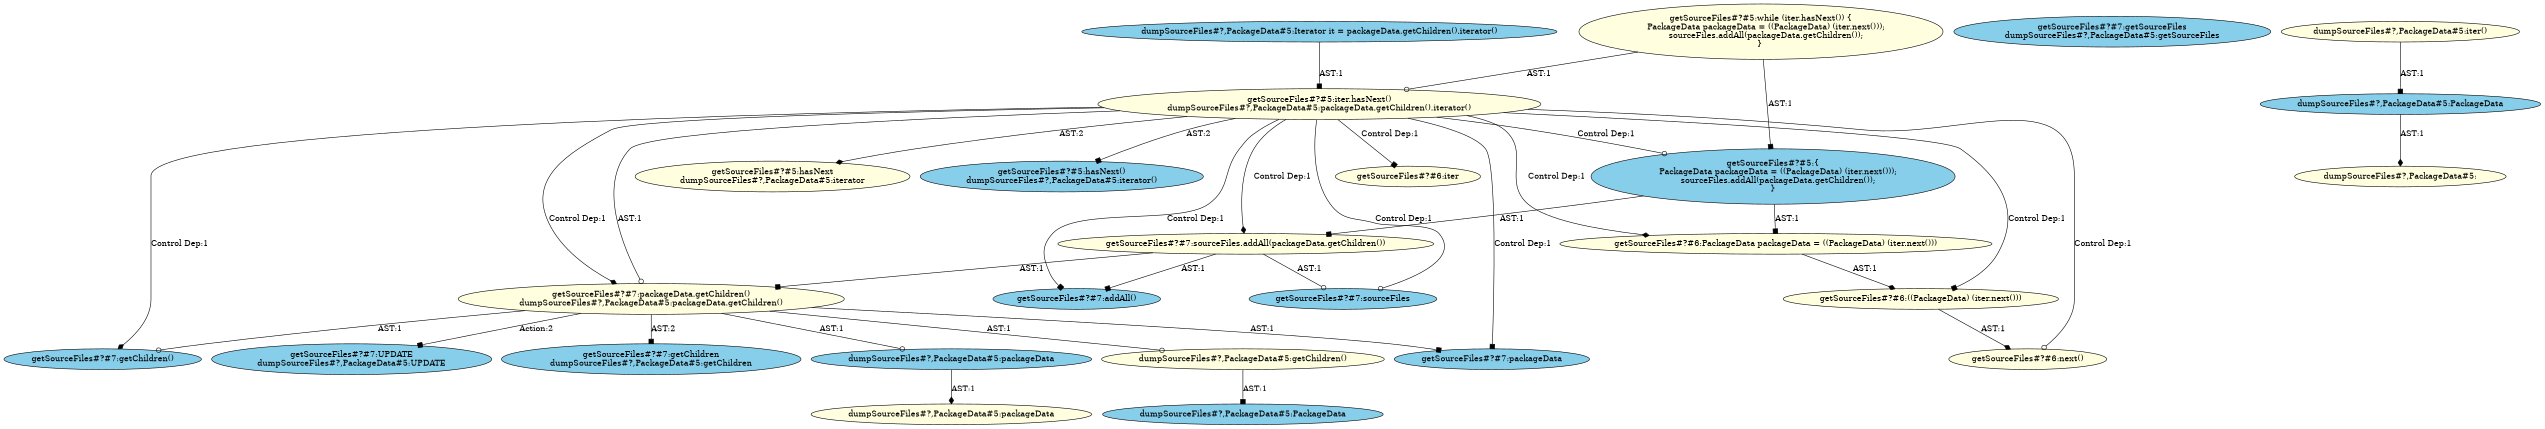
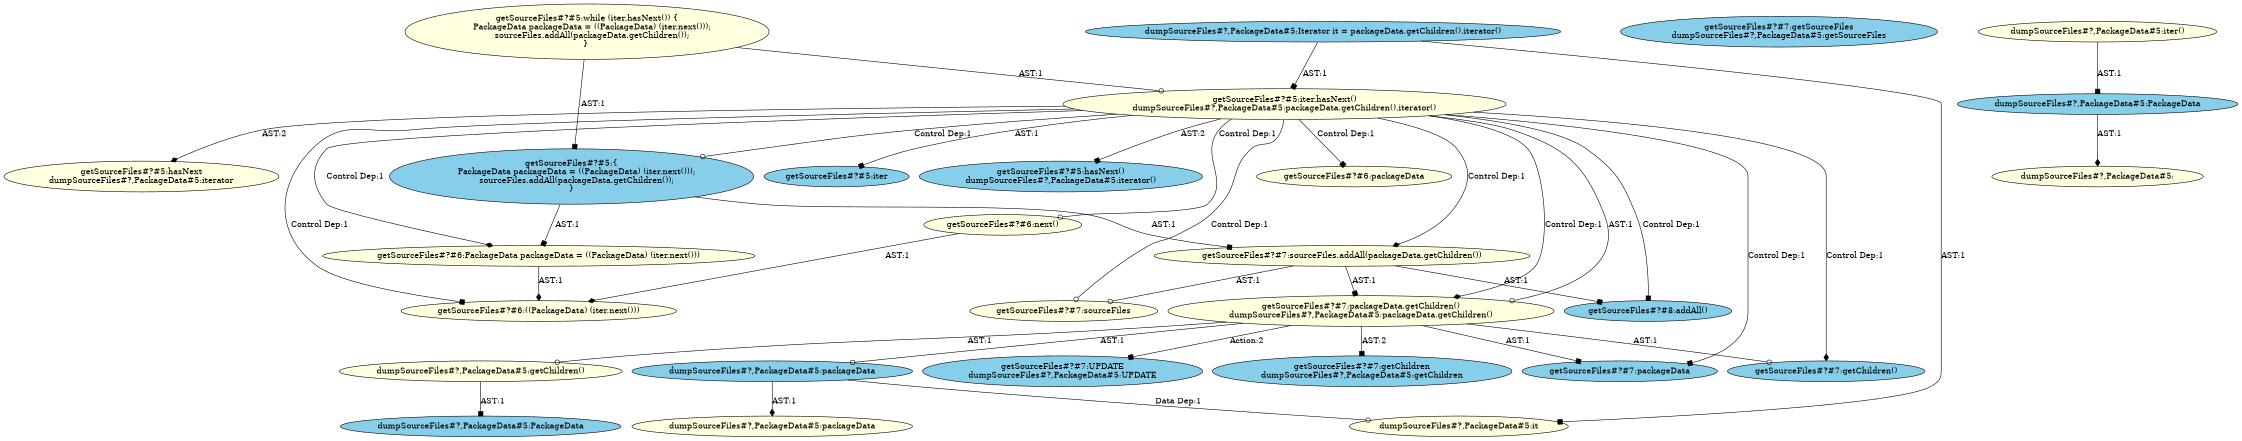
node "getSourceFiles#?#5:iter": added
node "getSourceFiles#?#6:iter": label "getSourceFiles#?#6:iter" -> "getSourceFiles#?#6:packageData"
node "getSourceFiles#?#7:addAll()": label "getSourceFiles#?#7:addAll()" -> "getSourceFiles#?#8:addAll()"
node "getSourceFiles#?#7:sourceFiles": fillcolor skyblue -> lightyellow
edge "getSourceFiles#?#6:((PackageData) (iter.next()))" -> "getSourceFiles#?#6:next()": reversed
node "dumpSourceFiles#?,PackageData#5:it": added
